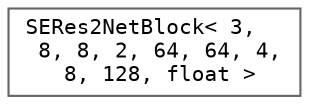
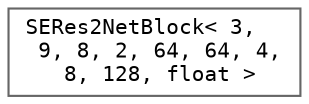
node "SERes2NetBlock< 3, 8, 8, 2, 64, 64, 4, 8, 128, float >": label "SERes2NetBlock< 3, 8, 8, 2, 64, 64, 4, 8, 128, float >" -> "SERes2NetBlock< 3, 9, 8, 2, 64, 64, 4, 8, 128, float >"
